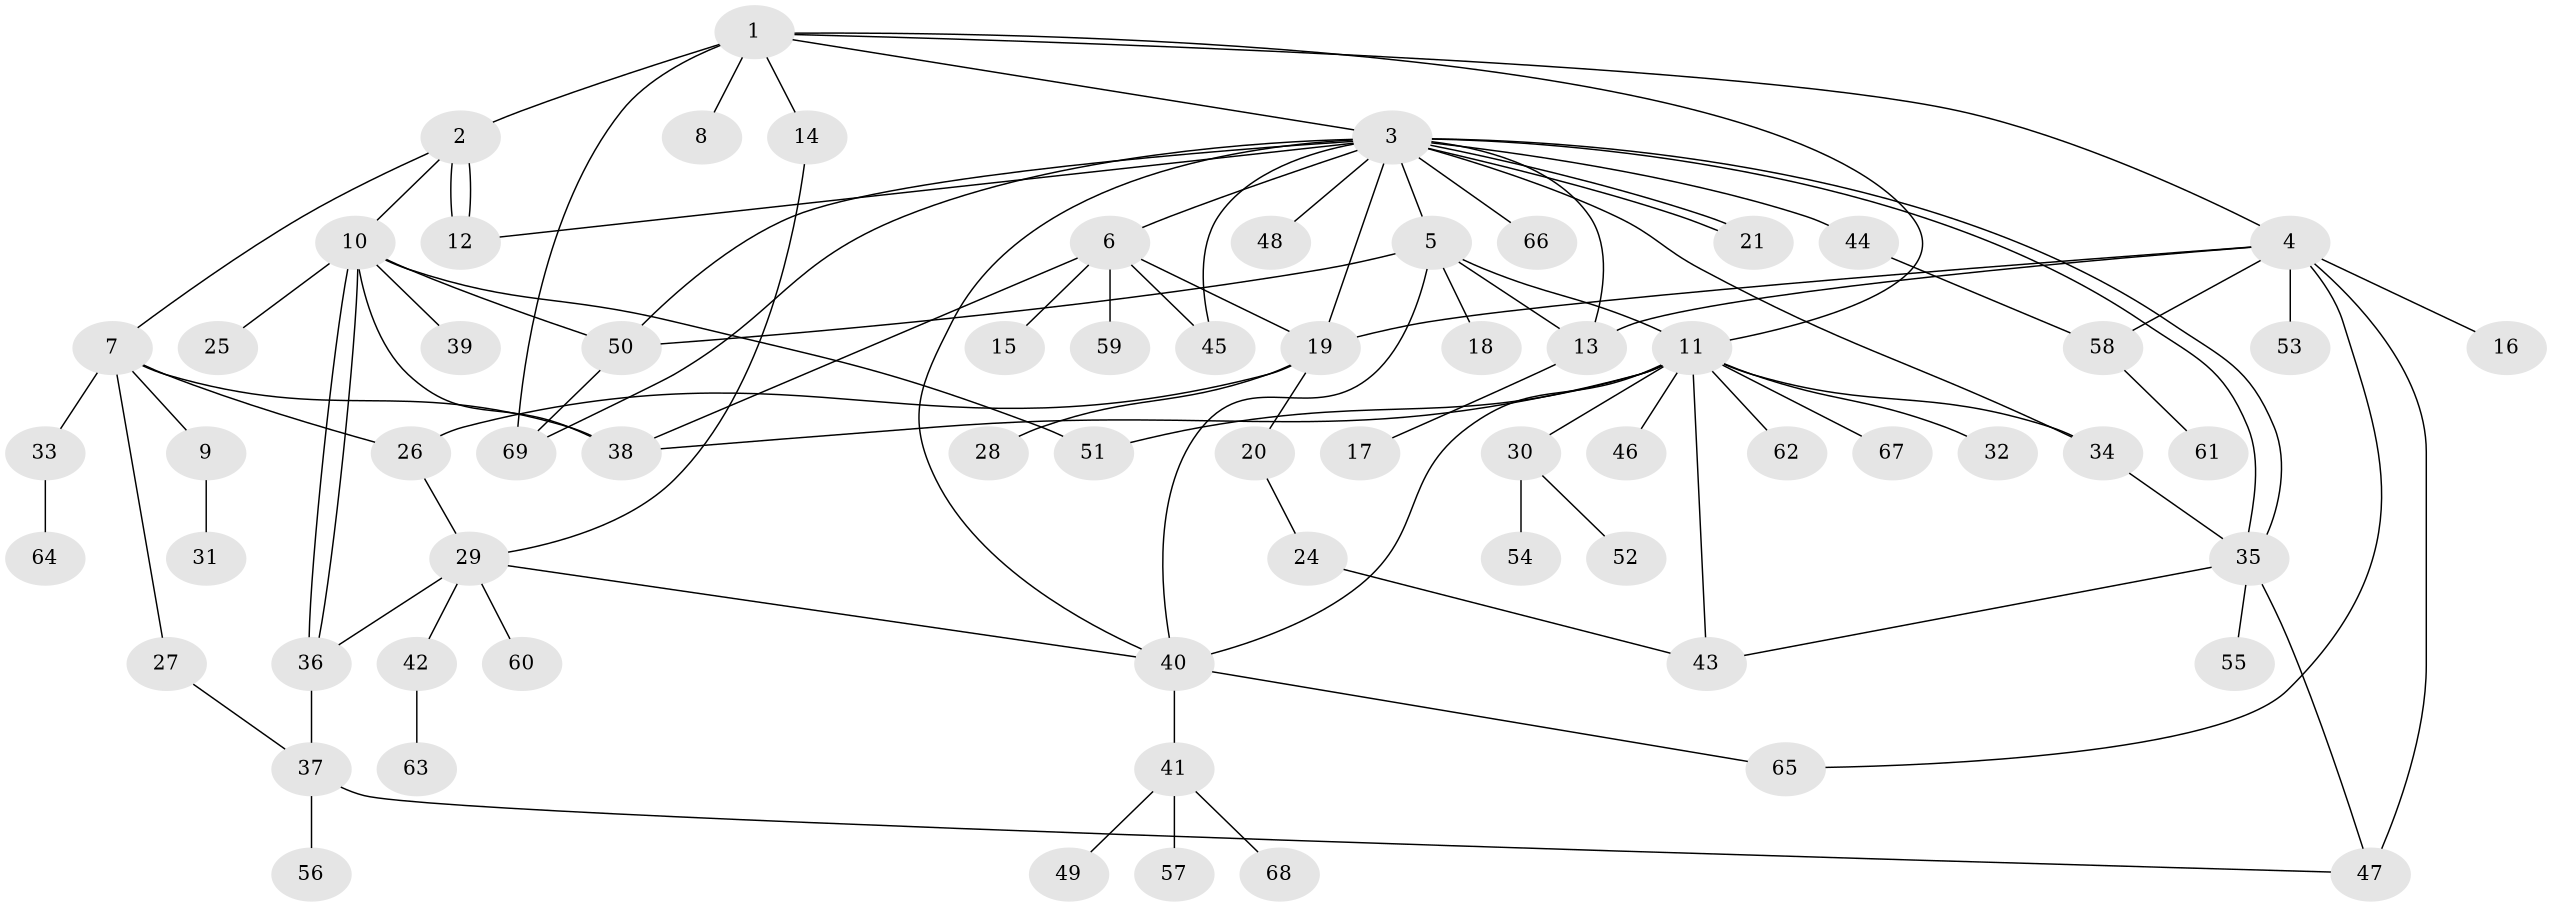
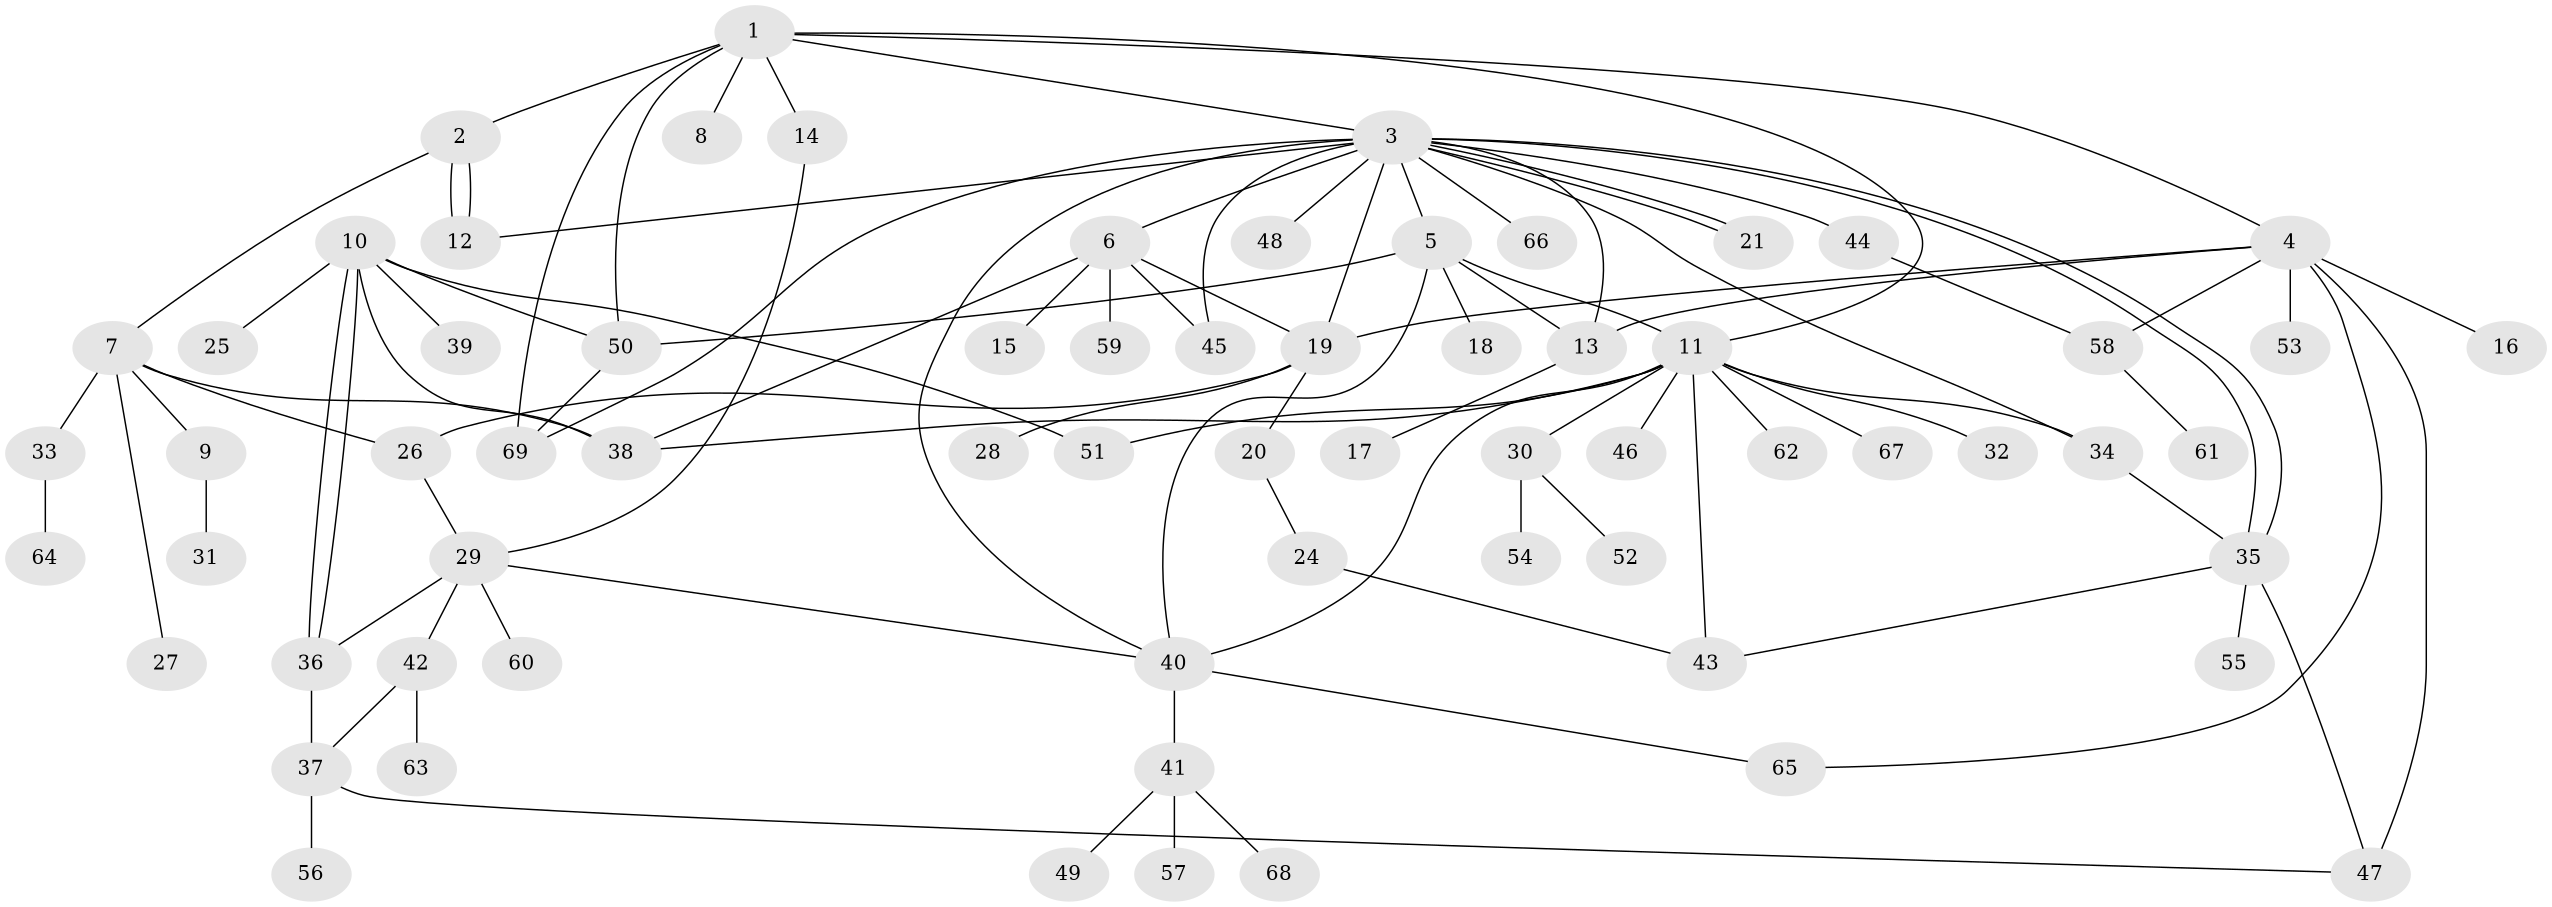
edge "3" -- "50": now "1" -- "50"
edge "2" -- "10": removed
edge "27" -- "37": now "42" -- "37"
